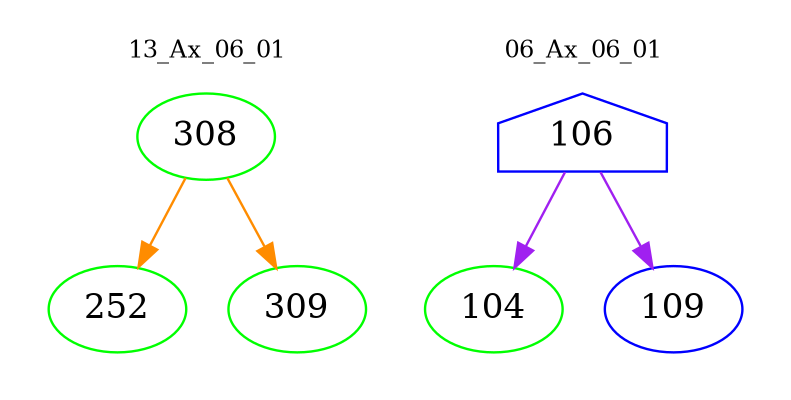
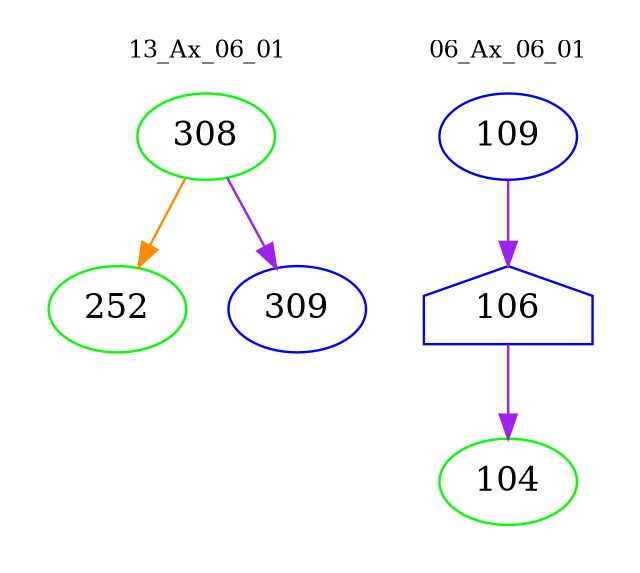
edge "106" -> "109": reversed
edge "308" -> "309": color darkorange -> purple
node "309": color green -> blue
